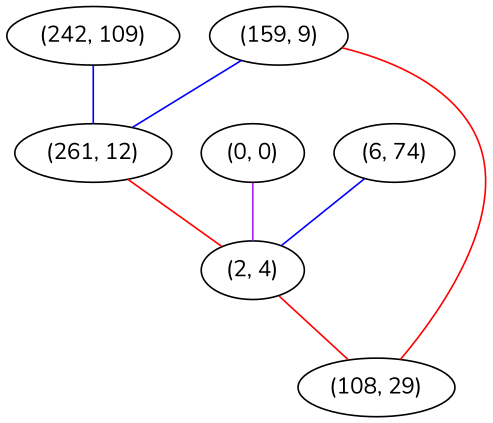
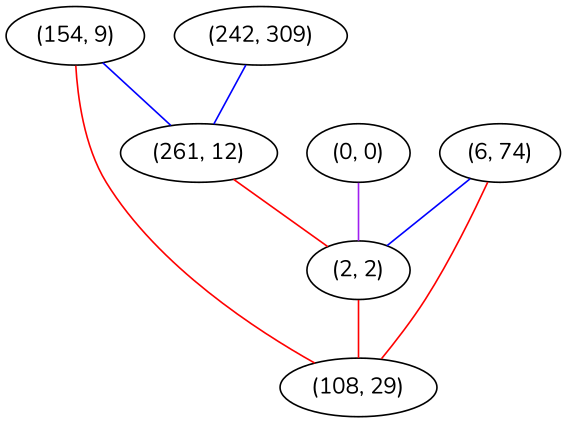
node "(242, 109)": label "(242, 109)" -> "(242, 309)"
node "(159, 9)": label "(159, 9)" -> "(154, 9)"
node "(2, 4)": label "(2, 4)" -> "(2, 2)"
edge "(6, 74)" -- "(108, 29)": added
